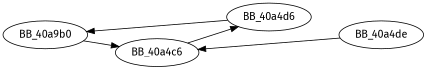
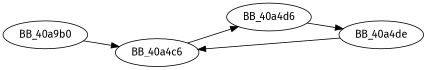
edge "BB_40a4d6" -> "BB_40a9b0": now "BB_40a4d6" -> "BB_40a4de"
